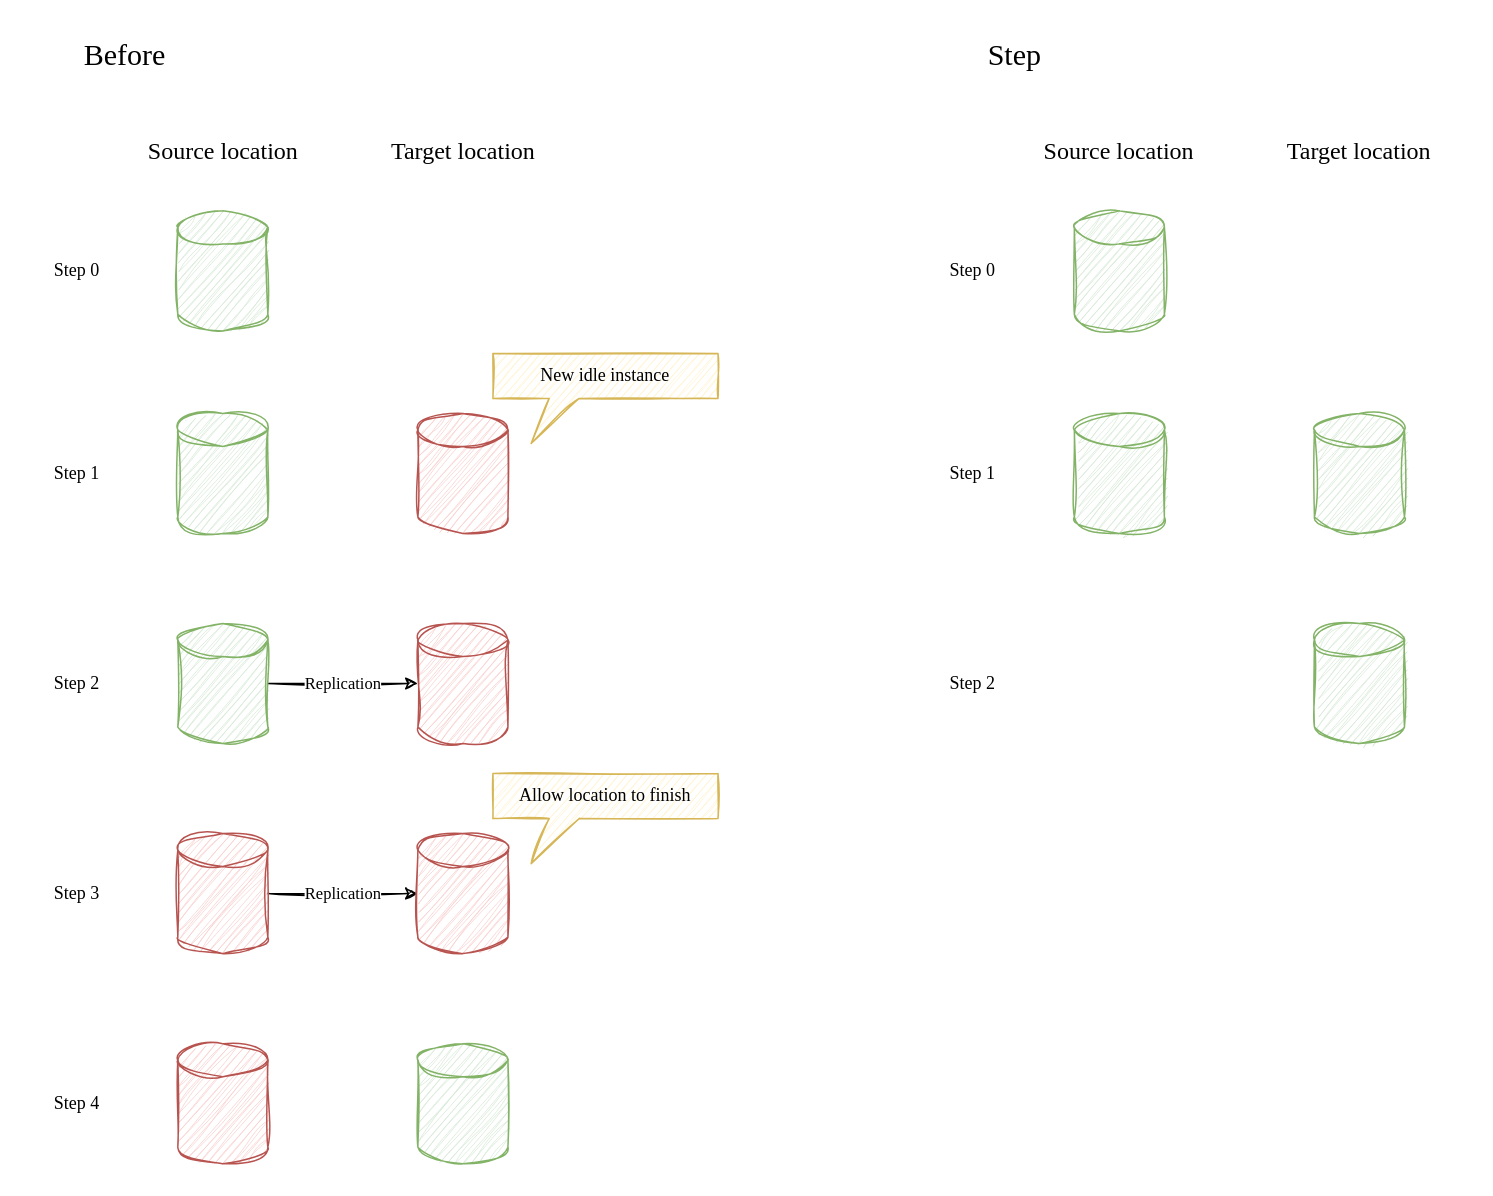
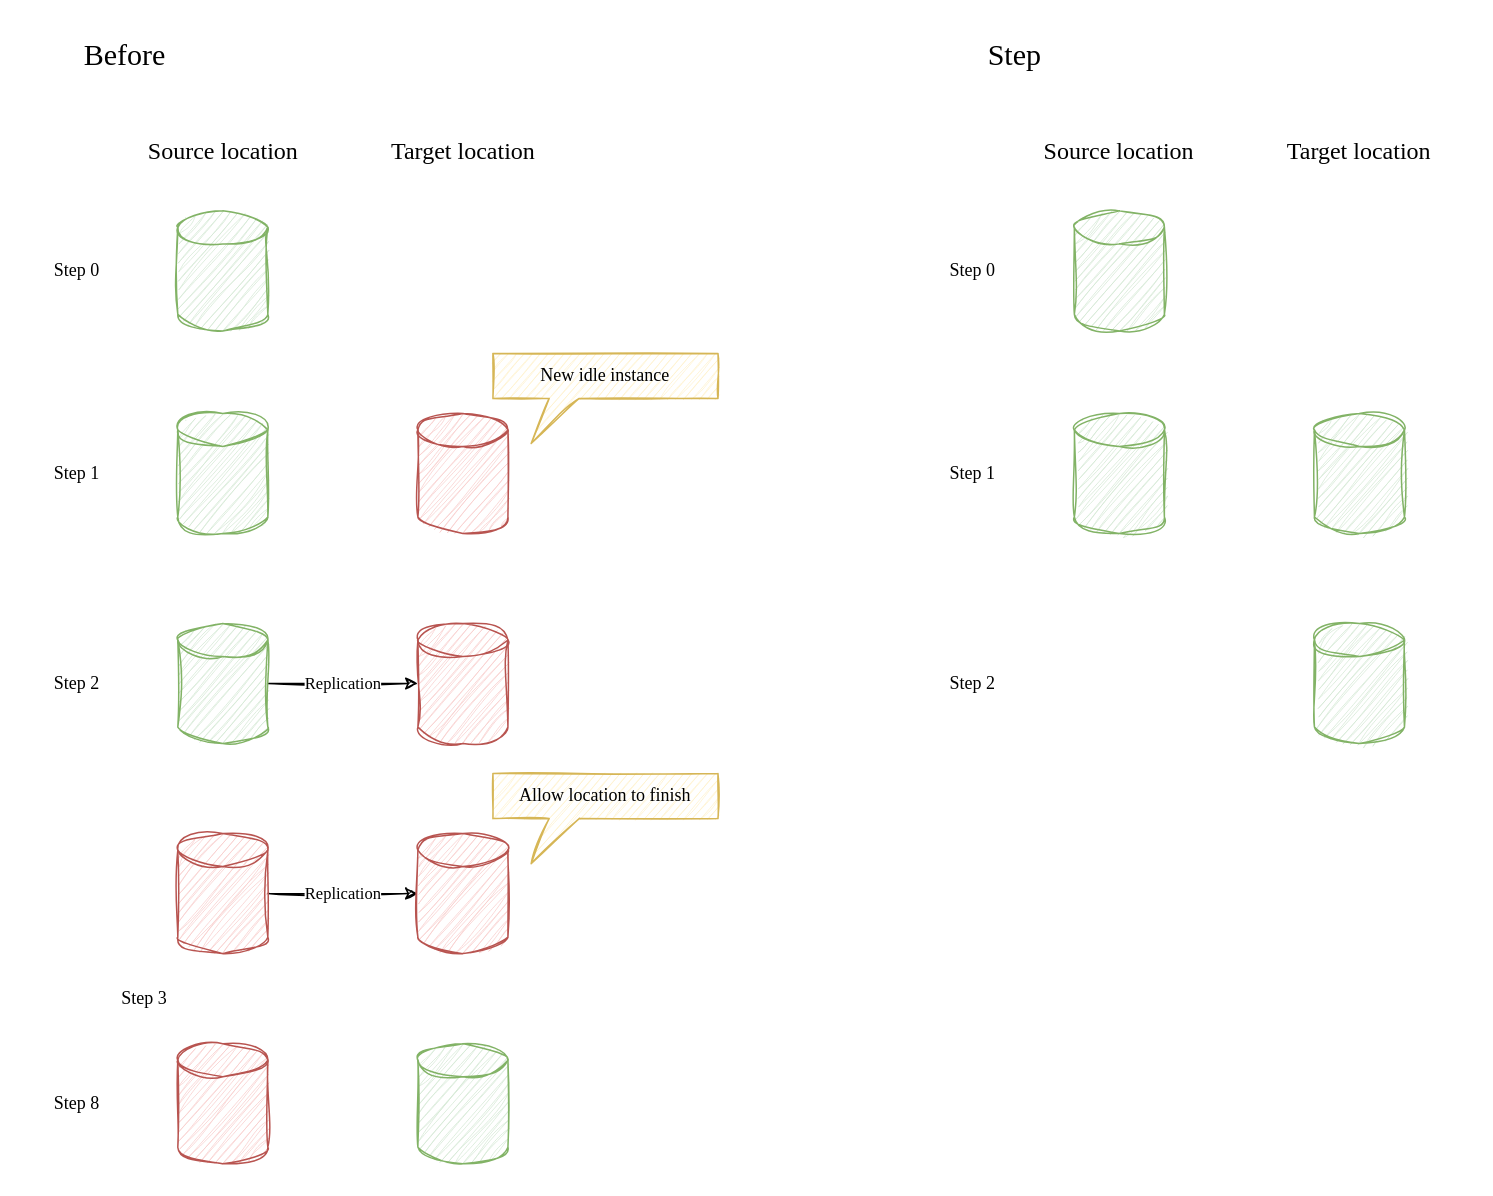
node "Step 3": moved (77, 893) -> (144, 998)
node "Step 4": label "Step 4" -> "Step 8"
